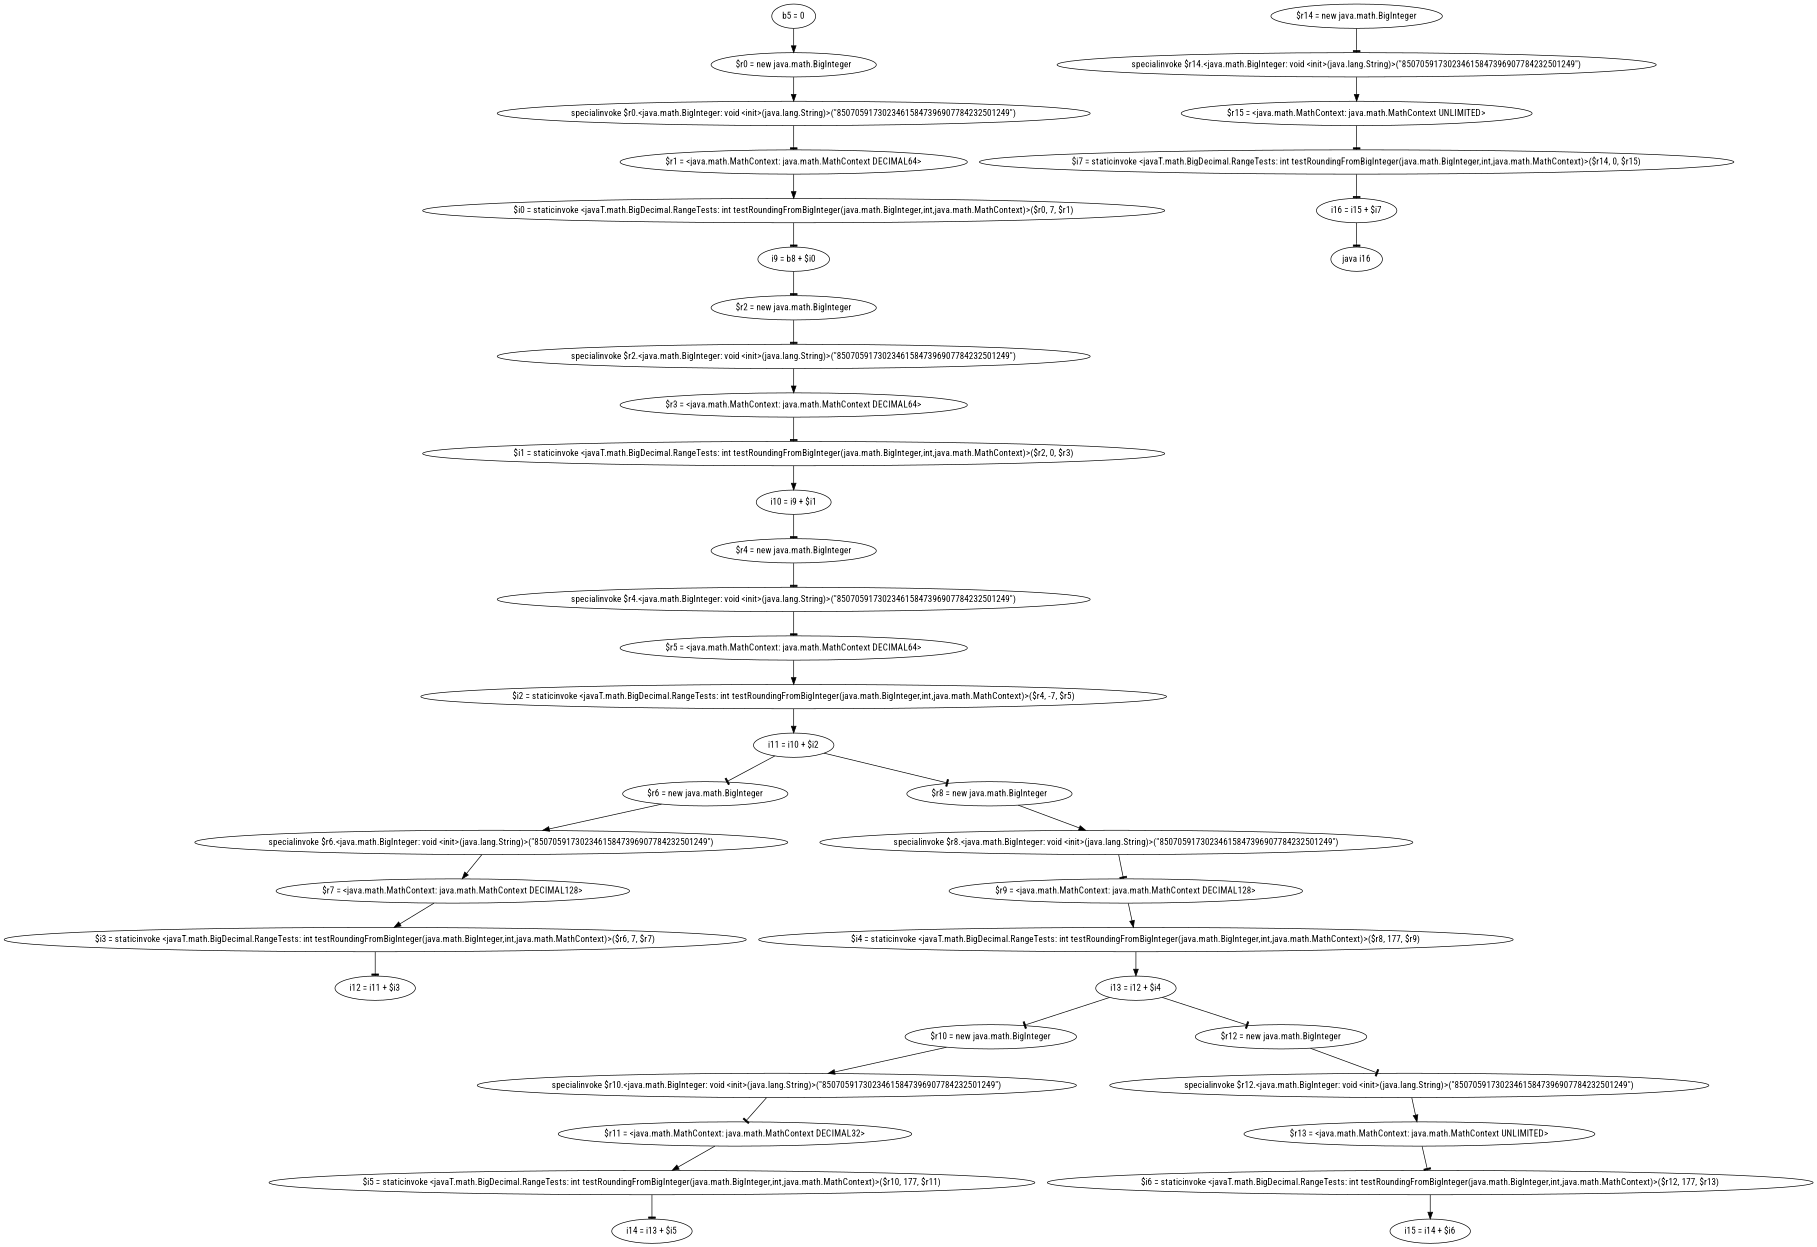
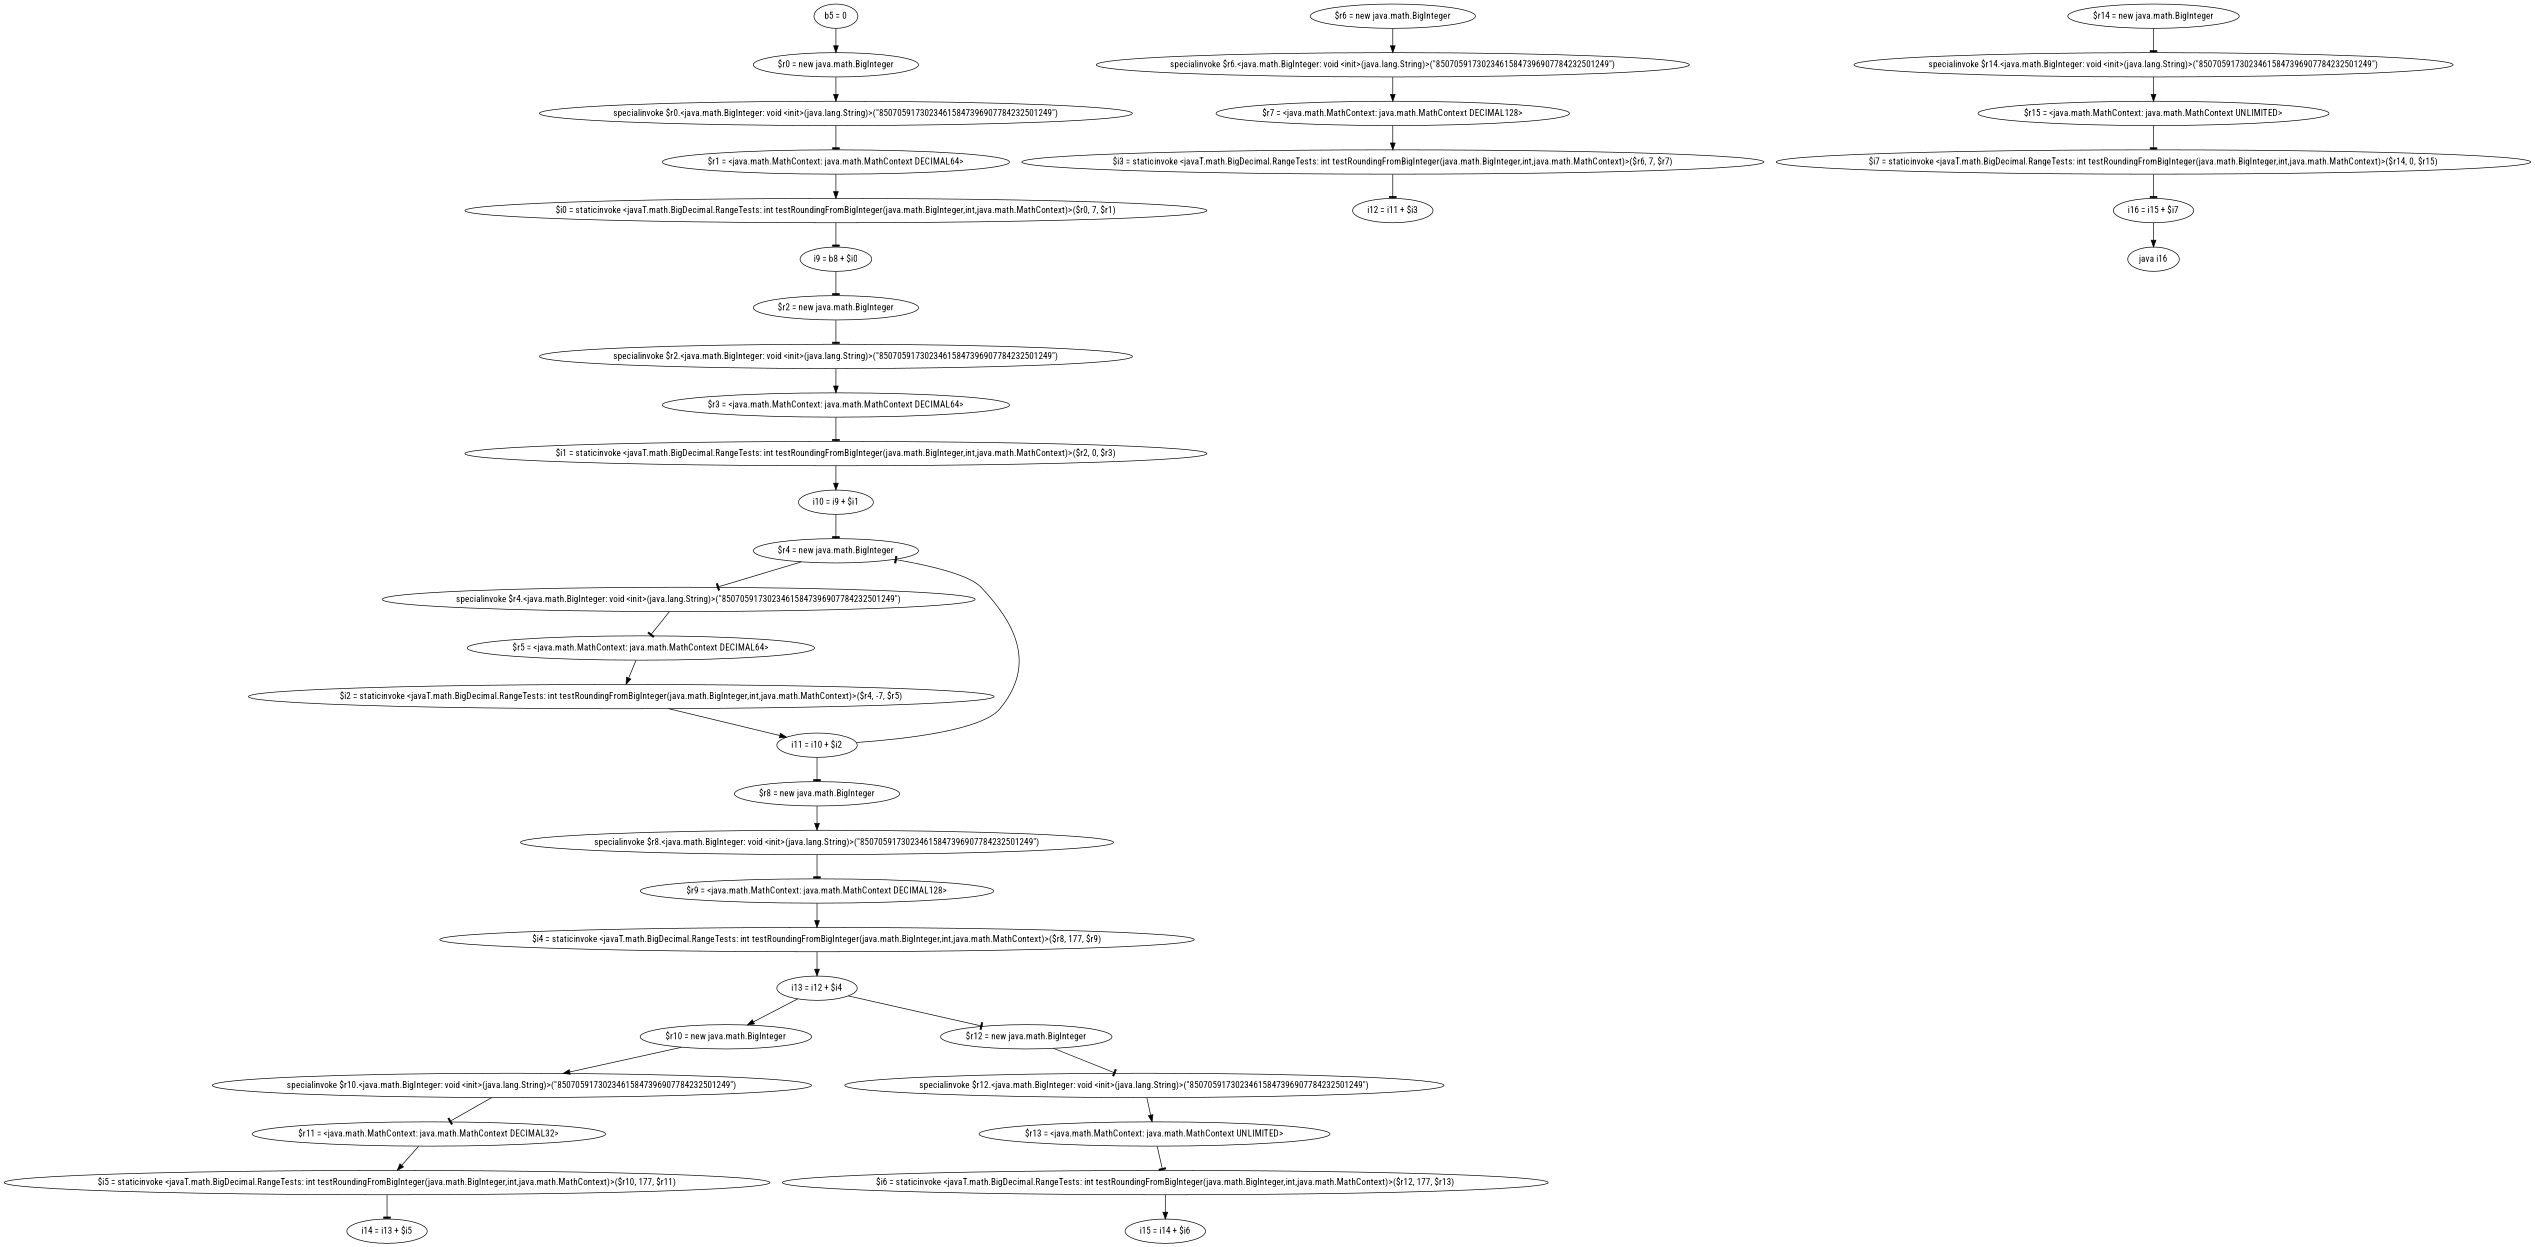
edge "i16 = i15 + $i7" -> "java i16": arrowhead tee -> normal
edge "i11 = i10 + $i2" -> "$r6 = new java.math.BigInteger": now "i11 = i10 + $i2" -> "$r4 = new java.math.BigInteger"
edge "i13 = i12 + $i4" -> "$r10 = new java.math.BigInteger": arrowhead tee -> normal
